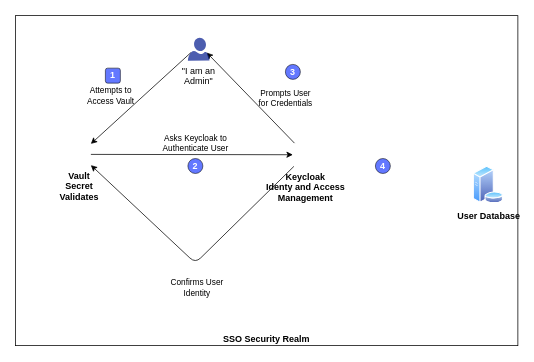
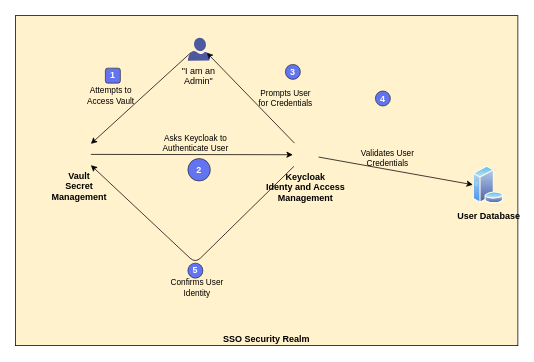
node "2": size 15x15 -> 23x23
node "4": moved (383, 166) -> (383, 98)
edge "Keycloak Identy and Access Management" -> "User Database": added, label "Validates User Credentials"
node "Vault Secret Validates": label "Vault Secret Validates" -> "Vault Secret Management"
node "SSO Security Realm": fillcolor #ffffff -> #fff2cc
node "5": added
